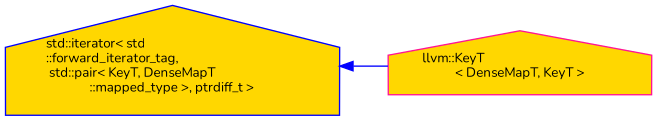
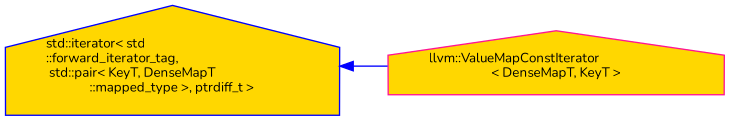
node "llvm::KeyT < DenseMapT, KeyT >": label "llvm::KeyT < DenseMapT, KeyT >" -> "llvm::ValueMapConstIterator < DenseMapT, KeyT >"
